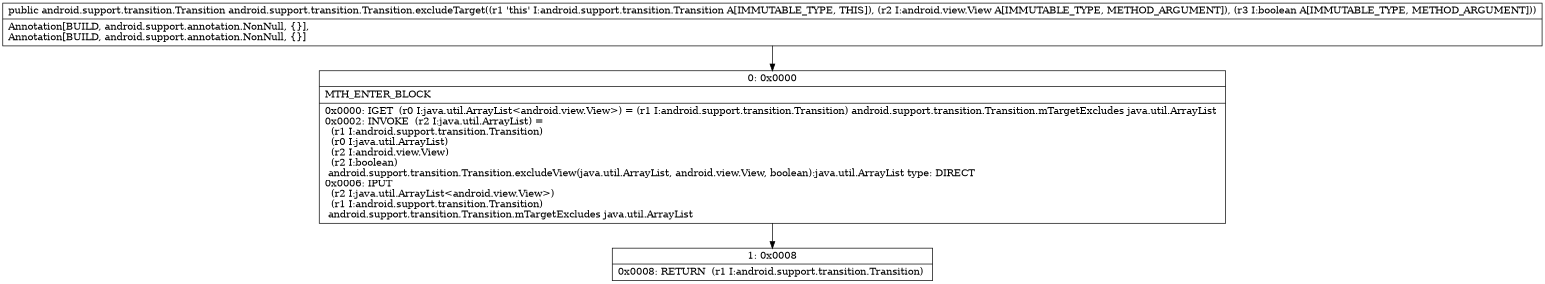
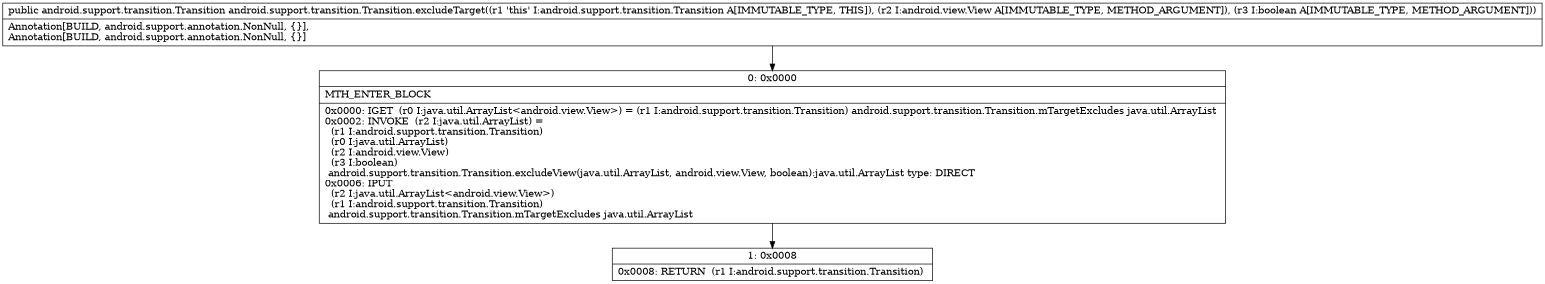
node "0: 0x0000": text "(r2 I:boolean)" -> "(r3 I:boolean)"
